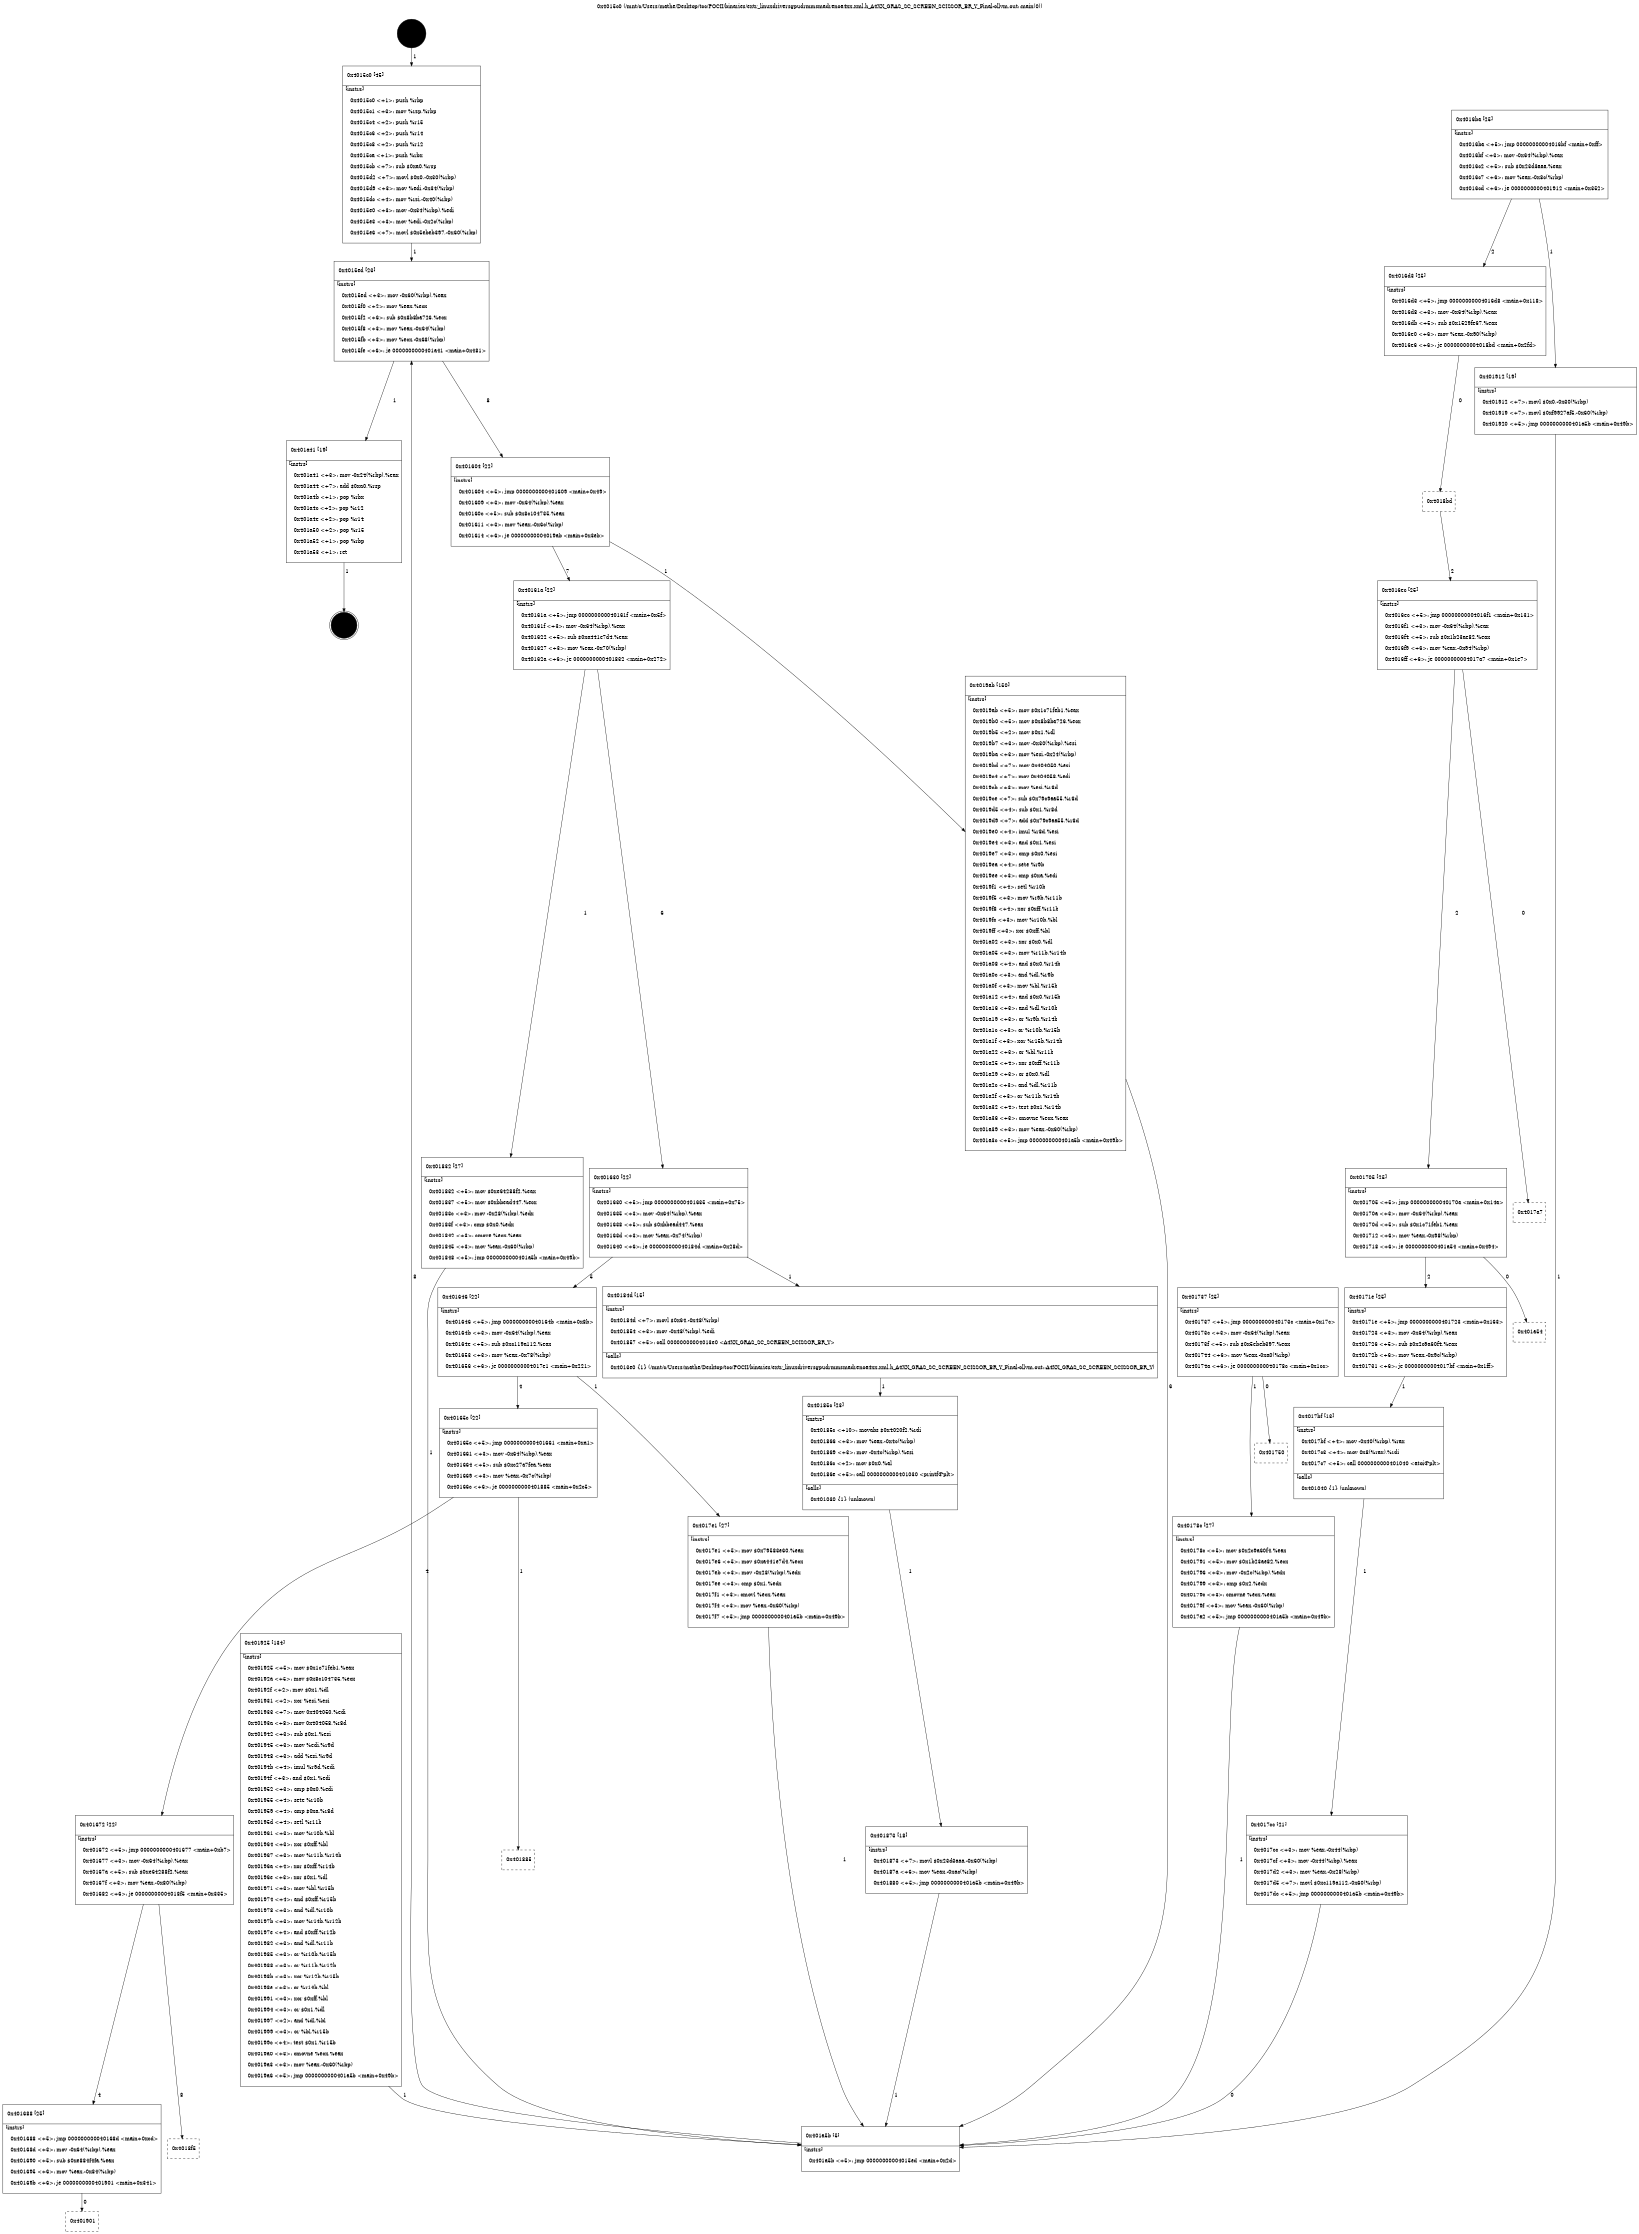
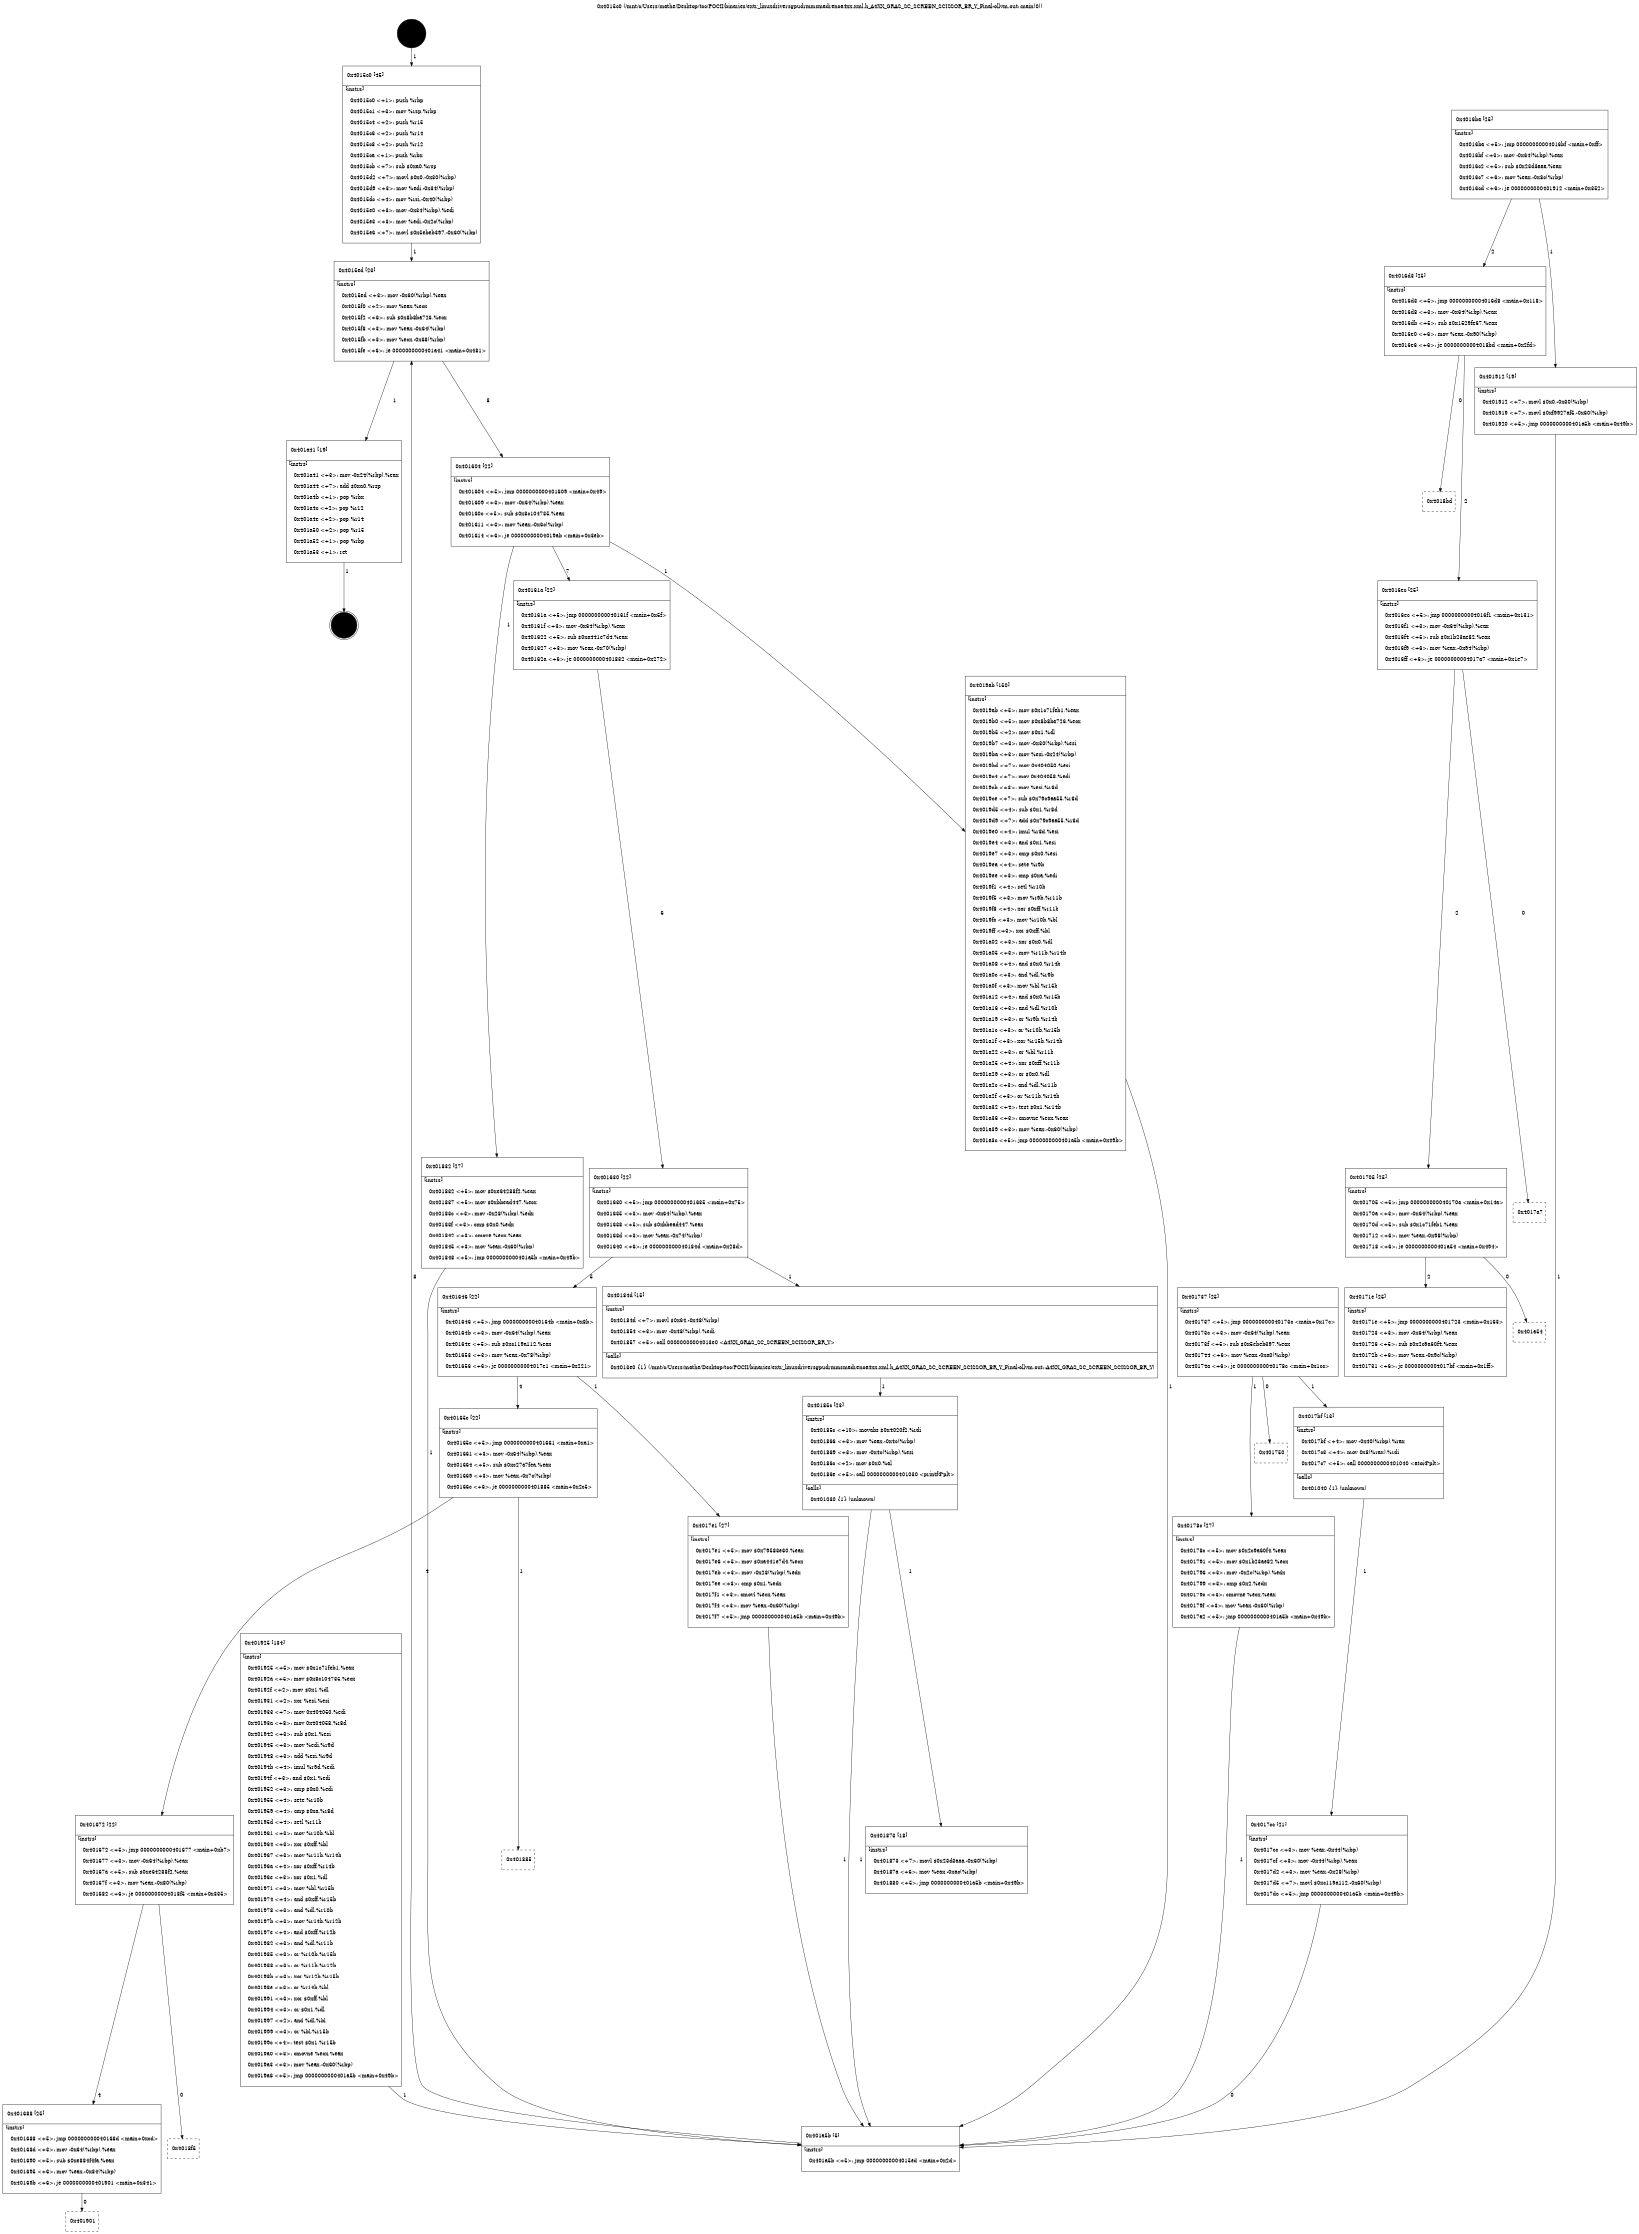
edge "0x4018bd" -> "0x4016ec [25]": now "0x4016d3 [25]" -> "0x4016ec [25]"
edge "0x40161a [22]" -> "0x401832 [27]": now "0x401604 [22]" -> "0x401832 [27]"
edge "0x4019ab [150]" -> "0x401a5b [5]": label " 6" -> " 1"
edge "0x40171e [25]" -> "0x4017bf [13]": now "0x401737 [25]" -> "0x4017bf [13]"
edge "0x401873 [18]" -> "0x401a5b [5]": now "0x40185c [23]" -> "0x401a5b [5]"
edge "0x401672 [22]" -> "0x4018f5": label " 8" -> " 0"
